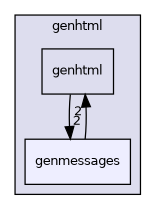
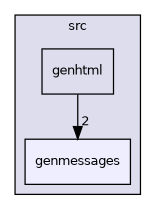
cluster "genhtml": label "genhtml" -> "src"
edge "genmessages" -> "genhtml": removed
